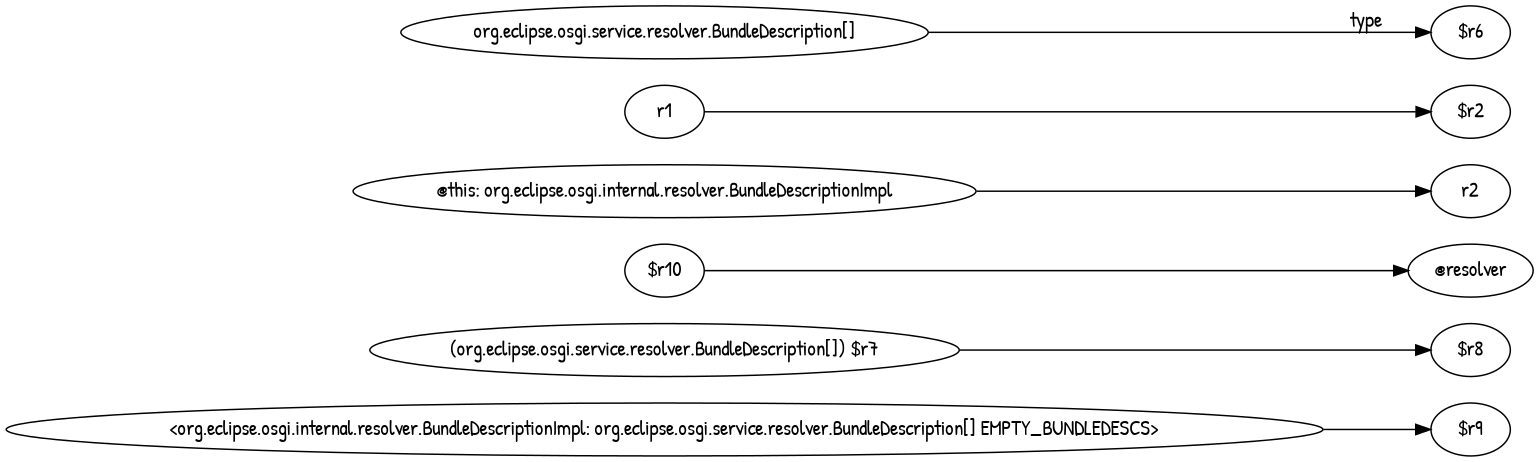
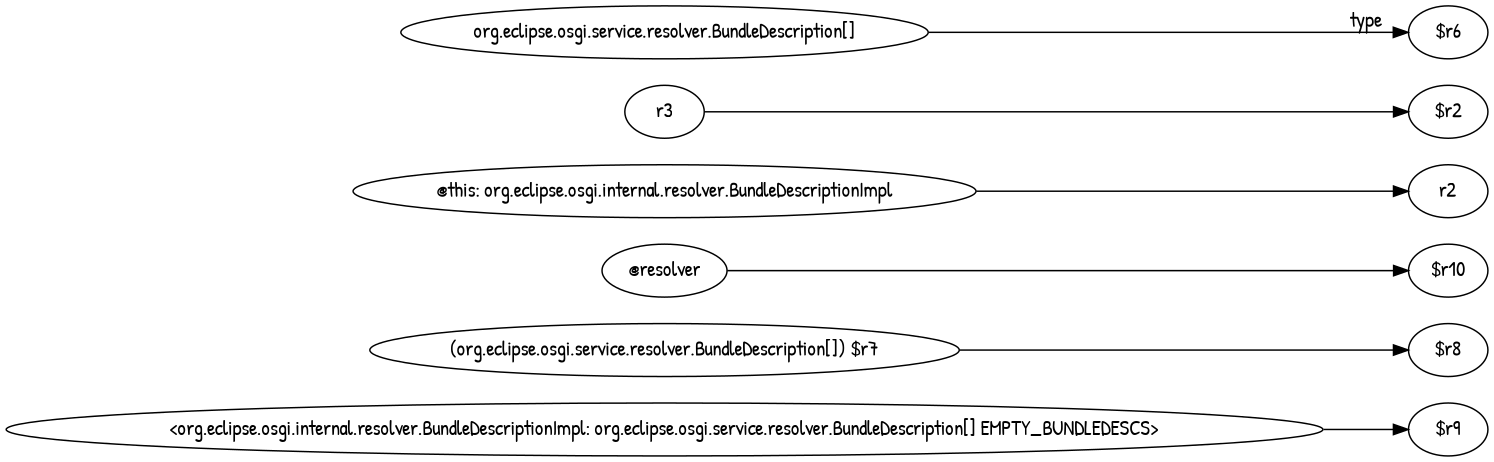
node "r1": label "r1" -> "r3"
edge "$r10" -> "@resolver": reversed
